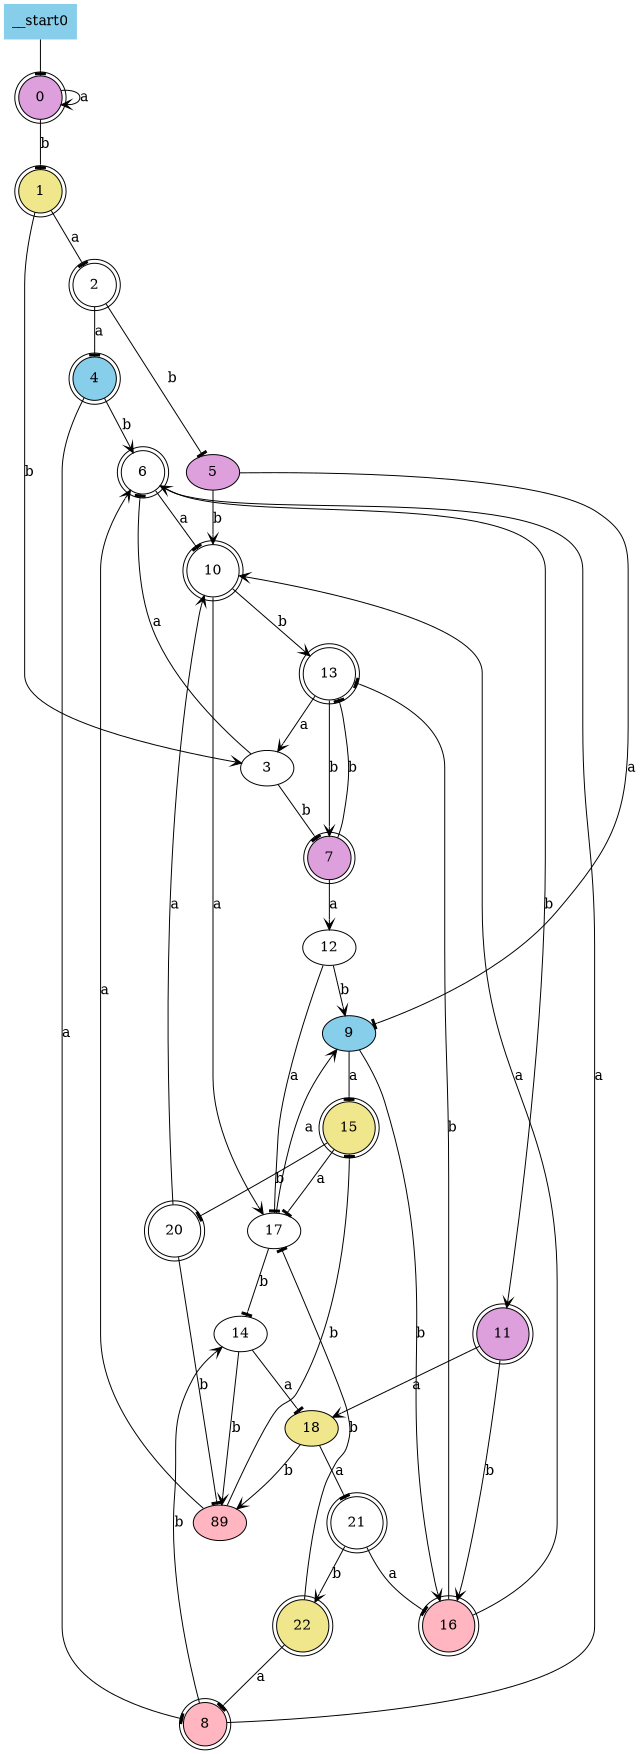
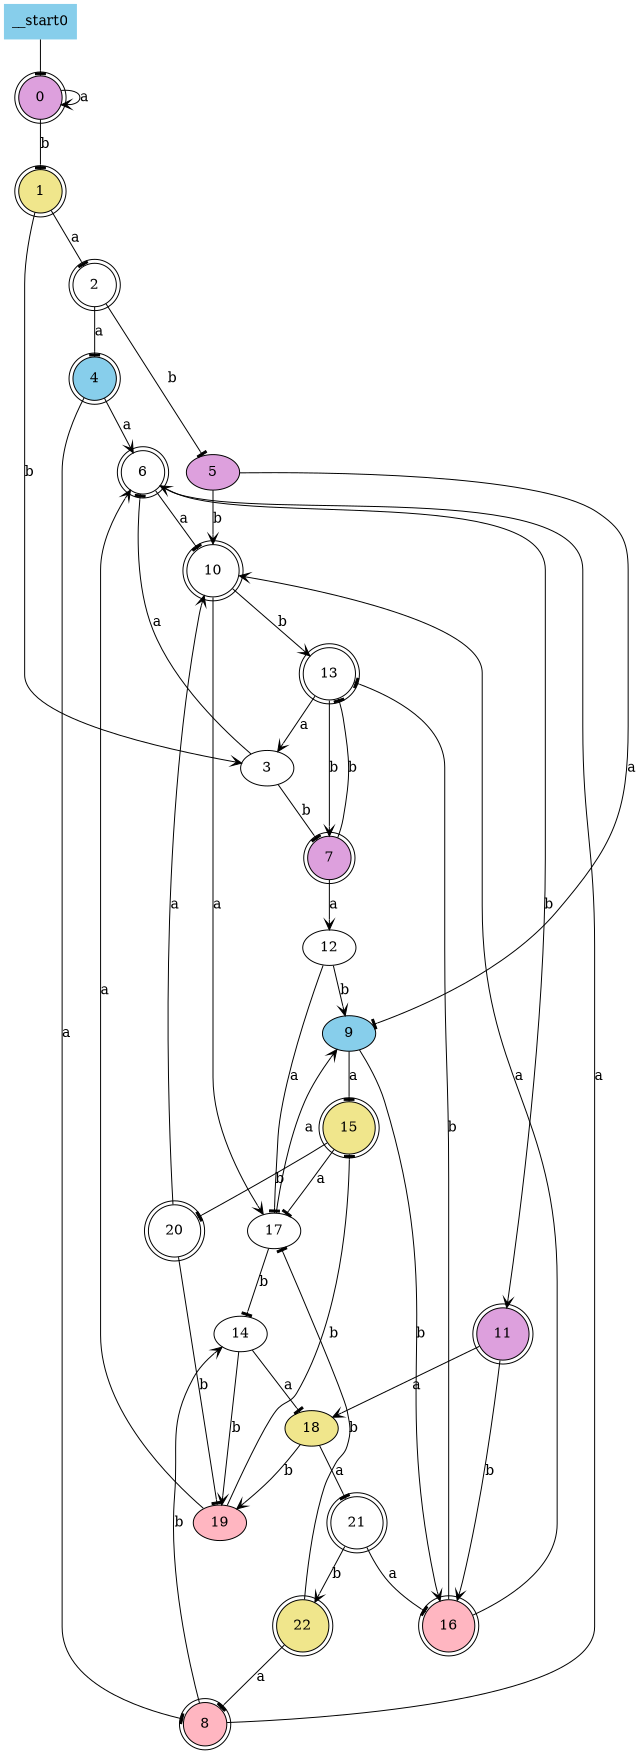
edge "4" -> "6": label "b" -> "a"
node "89": label "89" -> "19"
